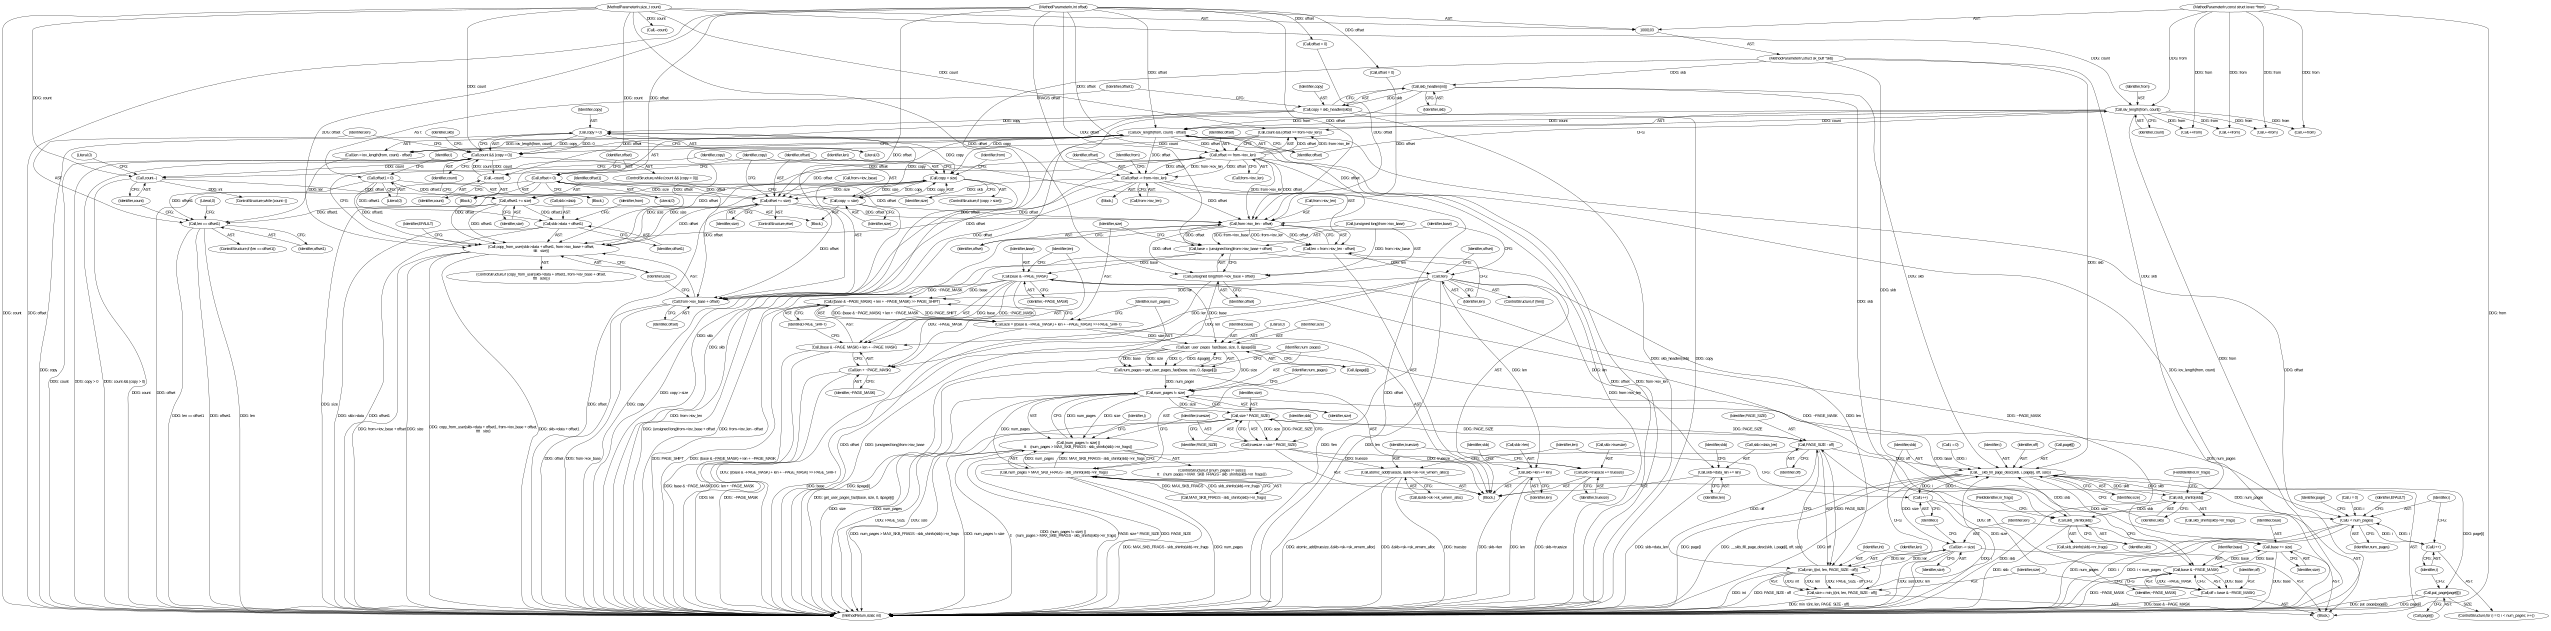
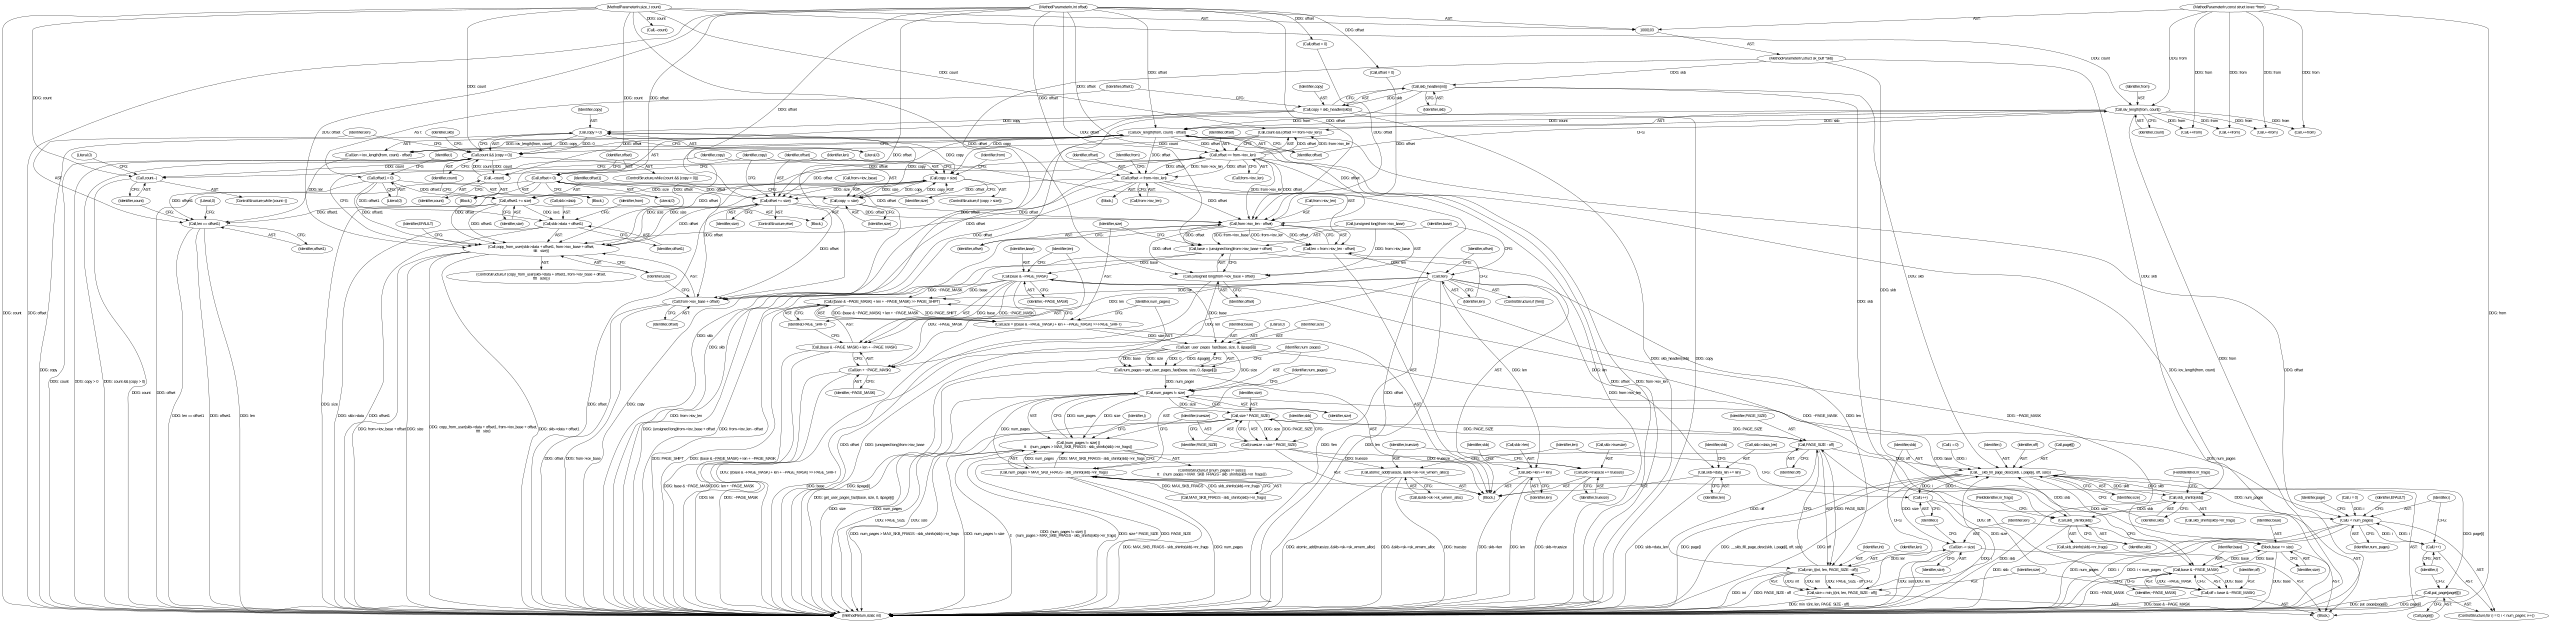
edge "(MethodParameterIn,int offset)" -> "(Call,offset -= from->iov_len)": label "FRAGS: offset" -> "DDG: offset"
edge "(Call,iov_length(from, count))" -> "(Call,count && (offset >= from->iov_len))": label "DDG: count" -> "DDG: skb"
edge "(MethodParameterIn,struct sk_buff *skb)" -> "(Call,__skb_fill_page_desc(skb, i, page[i], off, size))": removed, label "DDG: skb"
edge "(Call,count--)" -> "(ControlStructure,while (count--))": label "DDG: int" -> "AST: "
edge "(Call,offset -= from->iov_len)" -> "(Call,offset += size)": label "DDG: skb" -> "DDG: offset"
edge "(Call,count--)" -> "(Call,offset += size)": now "(MethodParameterIn,int offset)" -> "(Call,offset += size)"
edge "(Call,offset1 += size)" -> "(Call,skb->data + offset1)": label "DDG: offset1" -> "DDG: iov1"
node "(ControlStructure,if (len == offset1))": removed
edge "(Call,from->iov_base)" -> "(Call,from->iov_base + offset)": now "(Call,from->iov_base)" -> "(Call,copy -= size)"
edge "(Call,!len)" -> "(Call,(base & ~PAGE_MASK) + len + ~PAGE_MASK)": now "(Call,!len)" -> "(Identifier,PAGE_SHIFT)"
node "(Call,&page[i])": removed
edge "(Call,copy > size)" -> "(MethodReturn,static int)": removed, label "DDG: copy > size"
edge "(Call,truesize = size * PAGE_SIZE)" -> "(MethodReturn,static int)": label "PAGE: size * PAGE_SIZE" -> "DDG: size * PAGE_SIZE"
edge "(Call,i < num_pages)" -> "(ControlStructure,for (i = 0; i < num_pages; i++))": added, label "AST:"
node "(Call,base += size)": label "(Call,base += size)" -> "(Block,base += size)"
edge "(Call,len -= size)" -> "(Call,min_t(int, len, PAGE_SIZE - off))": removed, label "DDG: len"
edge "(Call,put_page(page[i]))" -> "(ControlStructure,for (i = 0; i < num_pages; i++))": label "SIZE: " -> "AST: "
